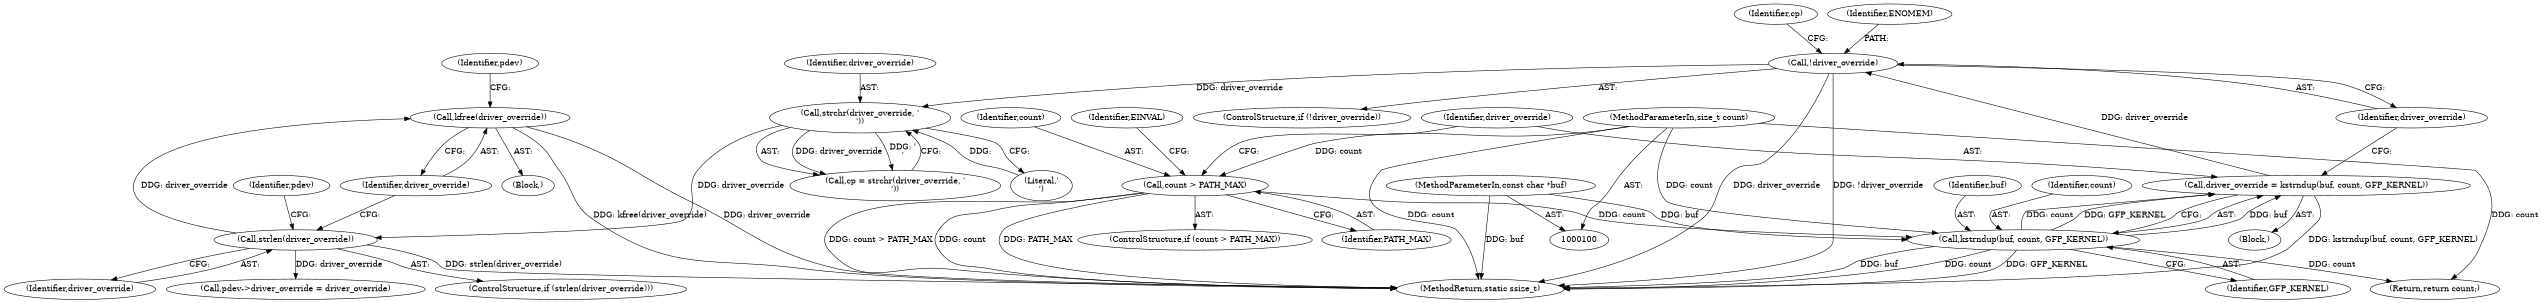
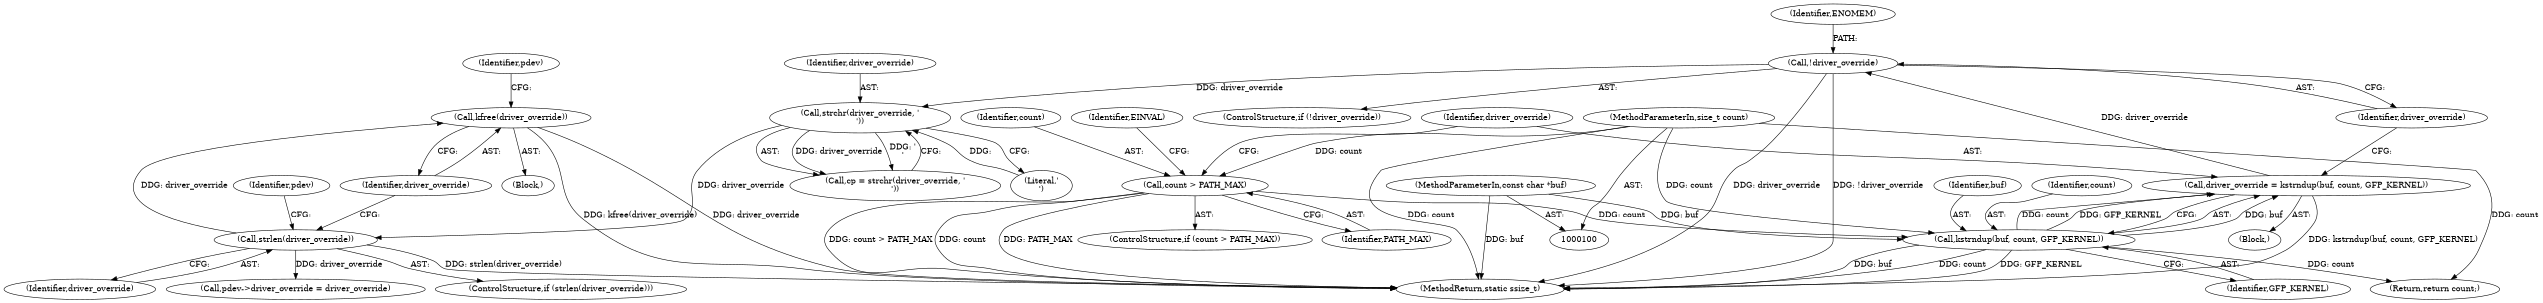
node "(Identifier,cp)": removed
